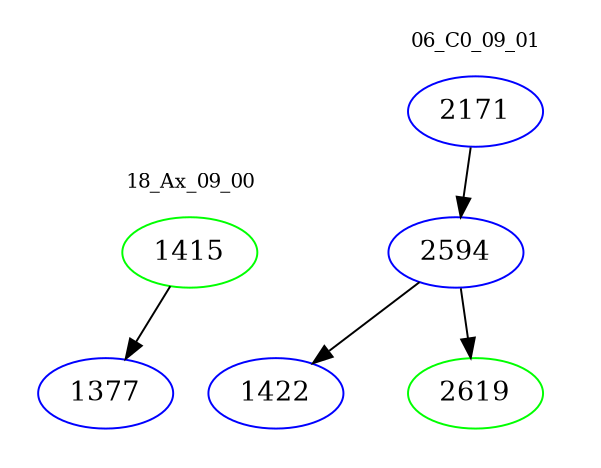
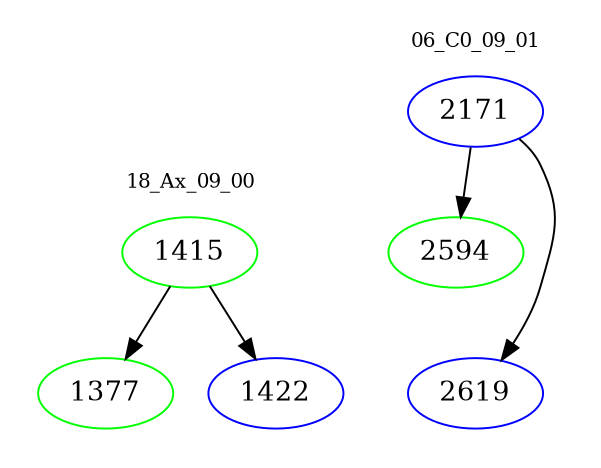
node "2594": color blue -> green
edge "2594" -> "1422": now "1415" -> "1422"
edge "2594" -> "2619": now "2171" -> "2619"
node "1377": color blue -> green
node "2619": color green -> blue
